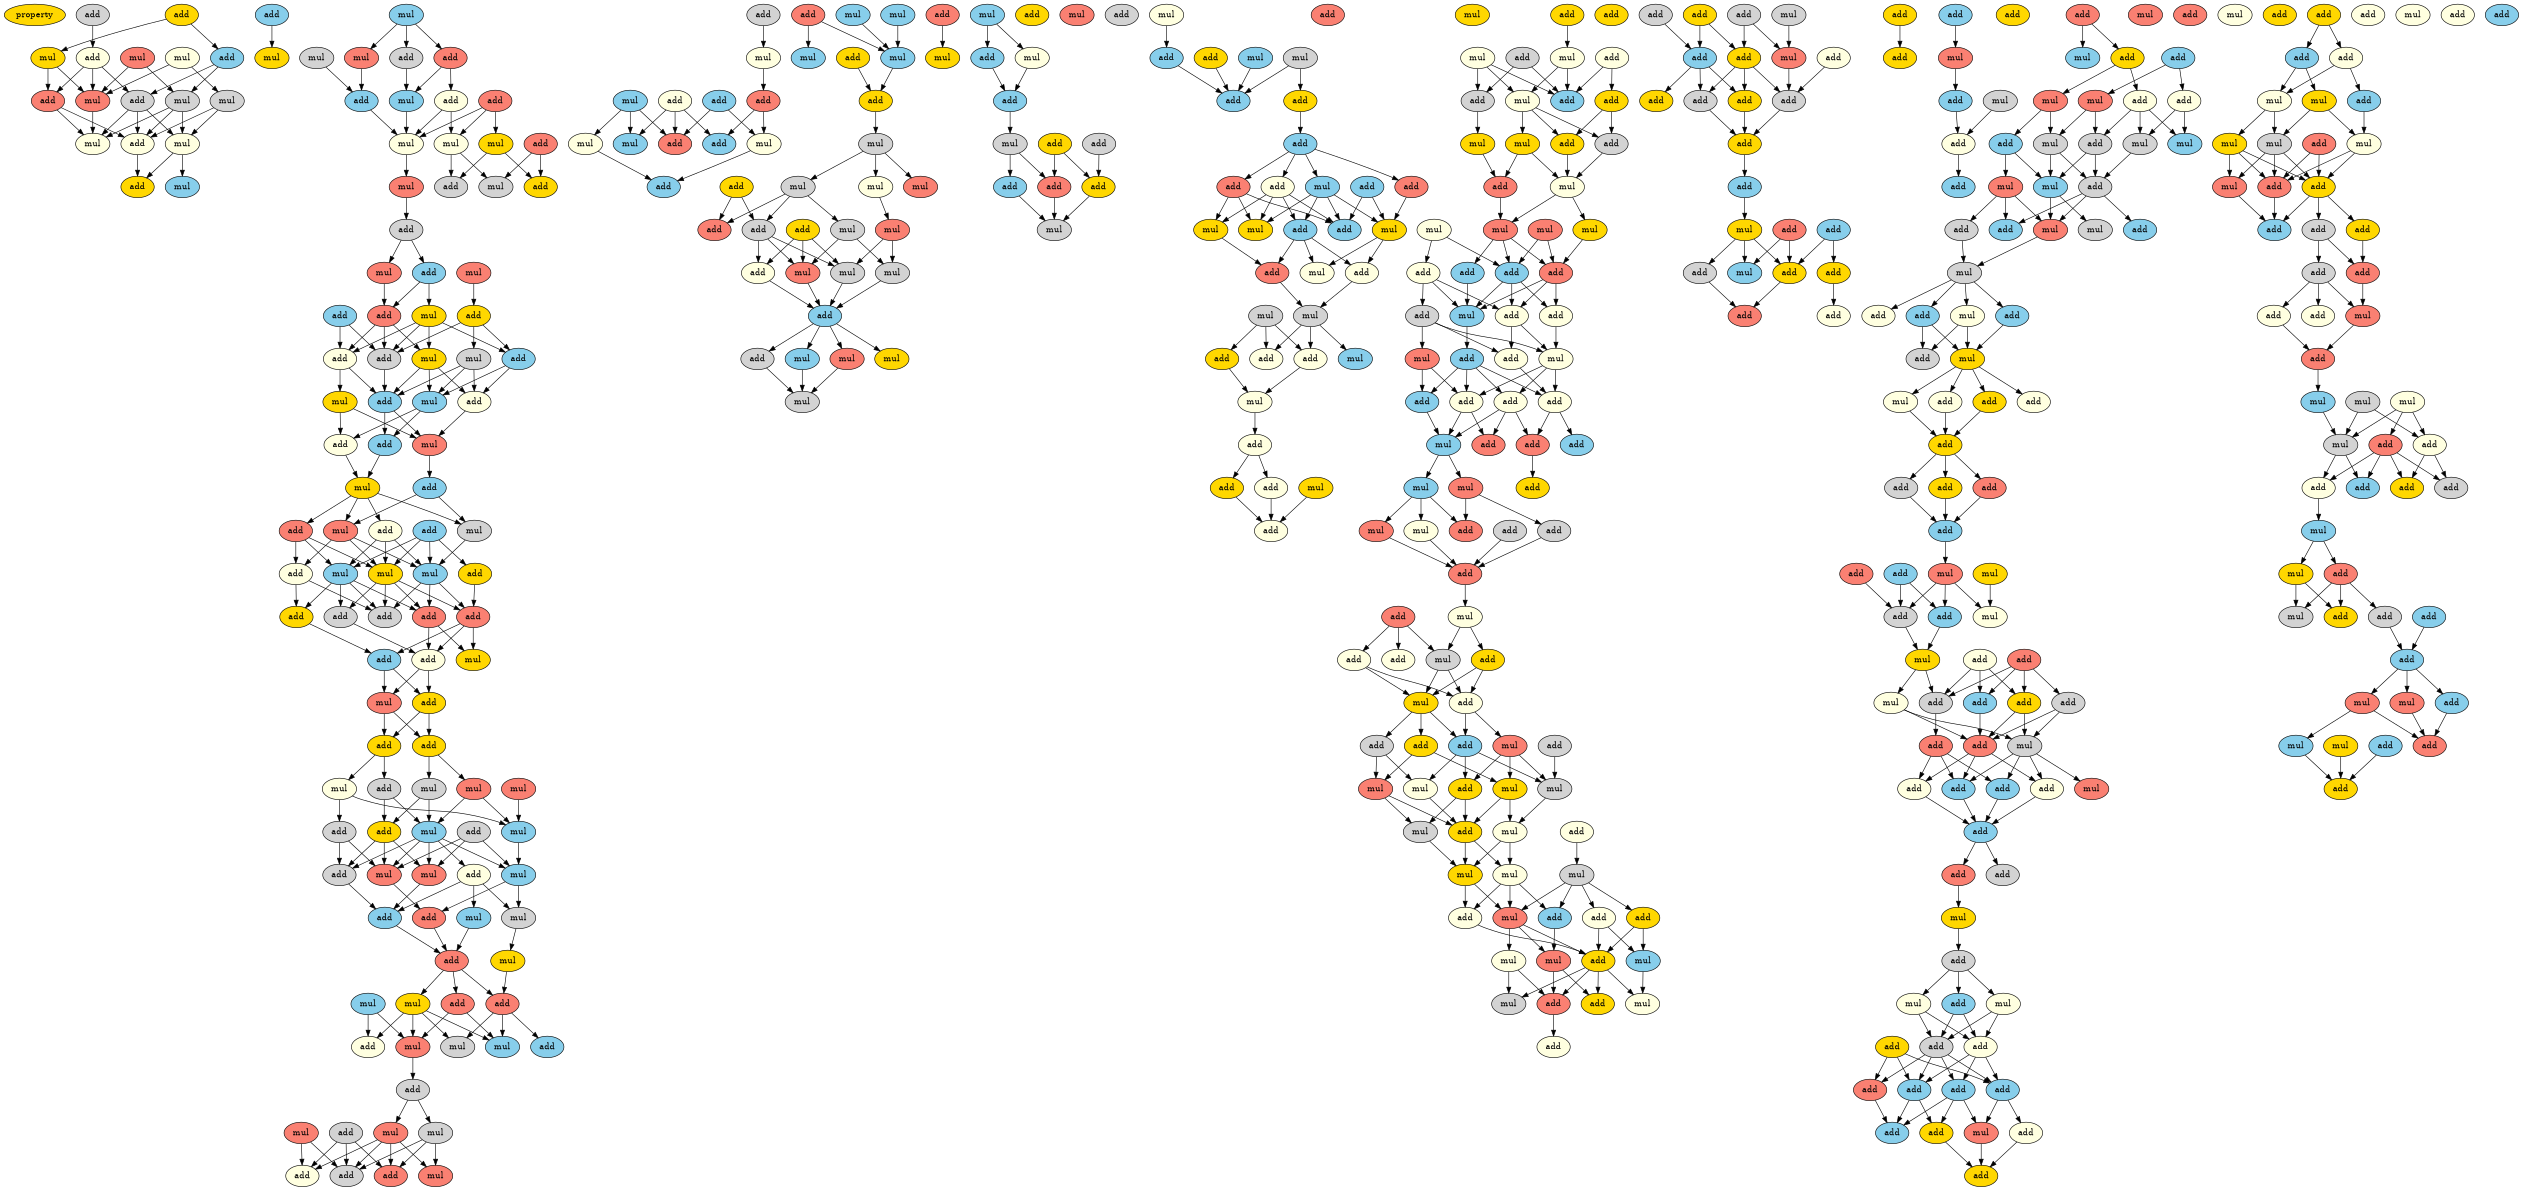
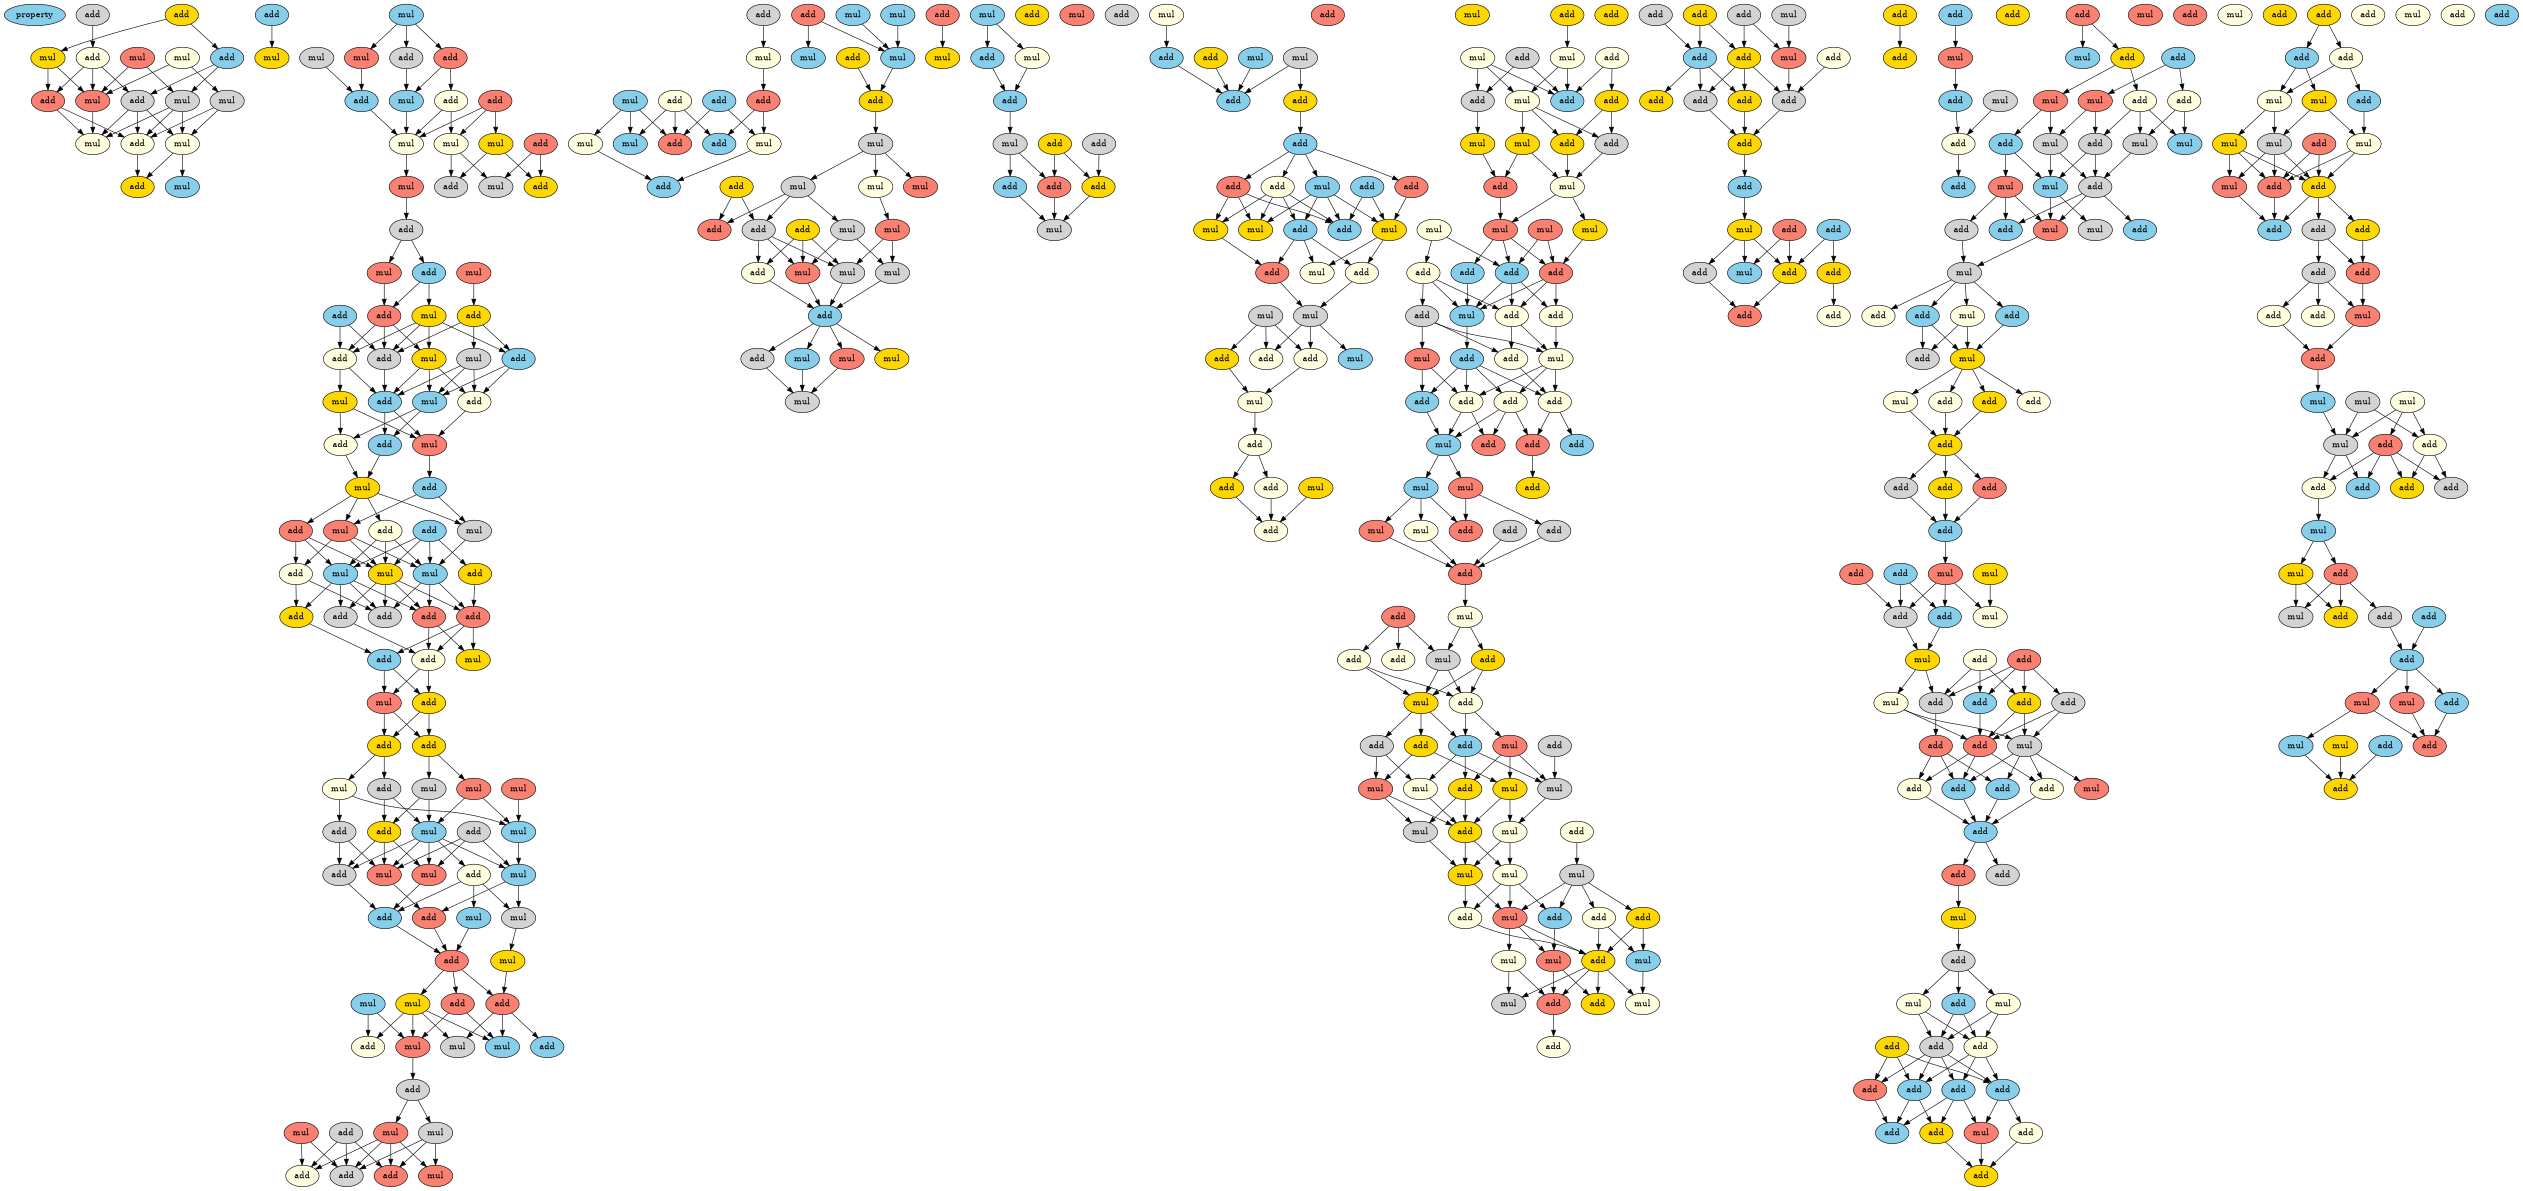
node "property": fillcolor gold -> skyblue
